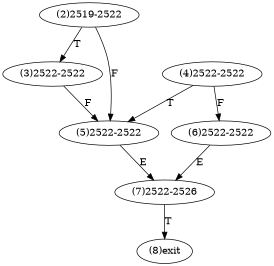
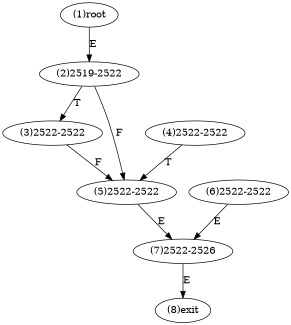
node "(1)root": added
edge "(4)2522-2522" -> "(6)2522-2522": removed, label "F"
edge "(7)2522-2526" -> "(8)exit": label "T" -> "E"
